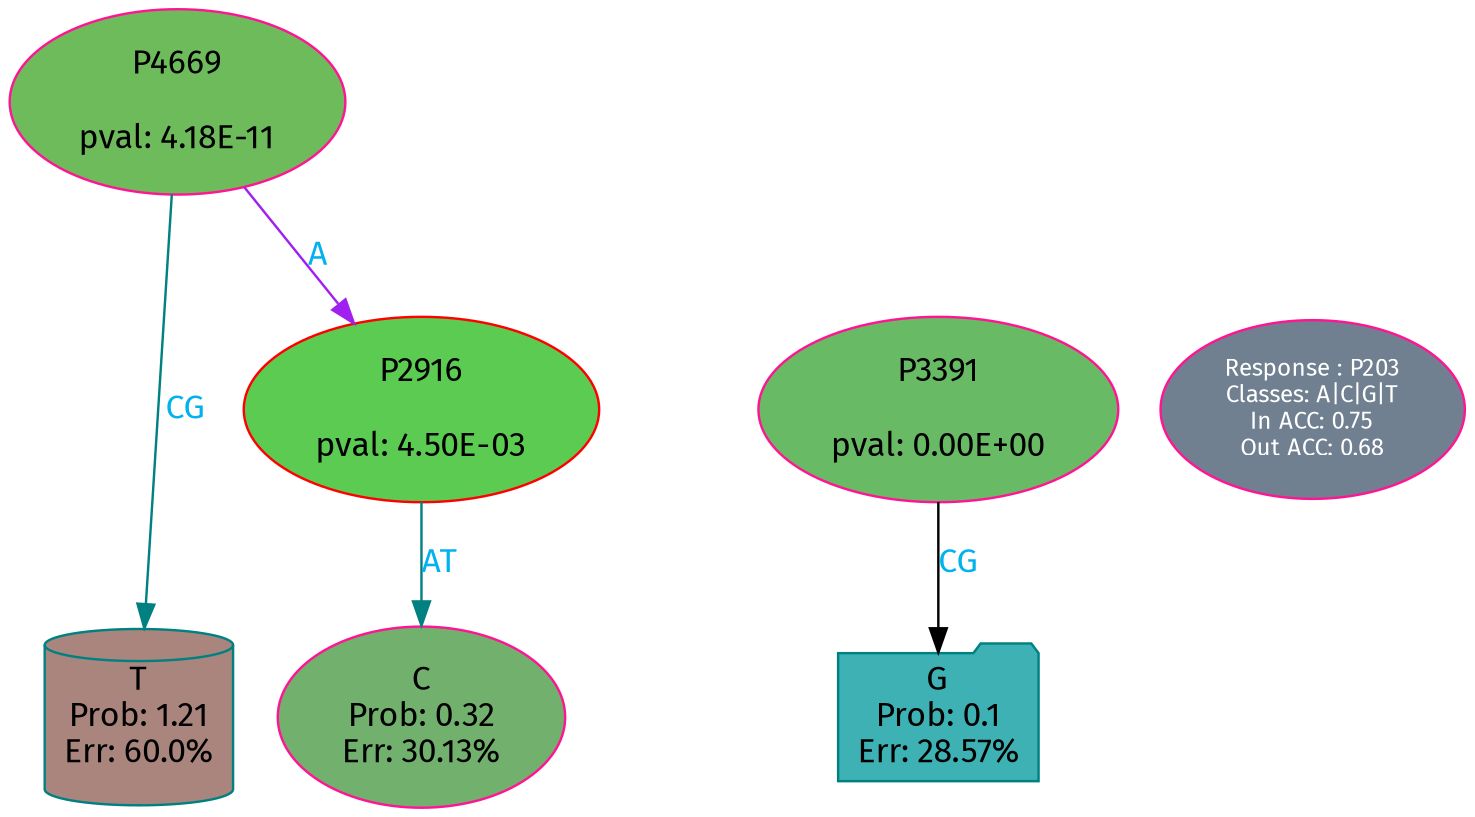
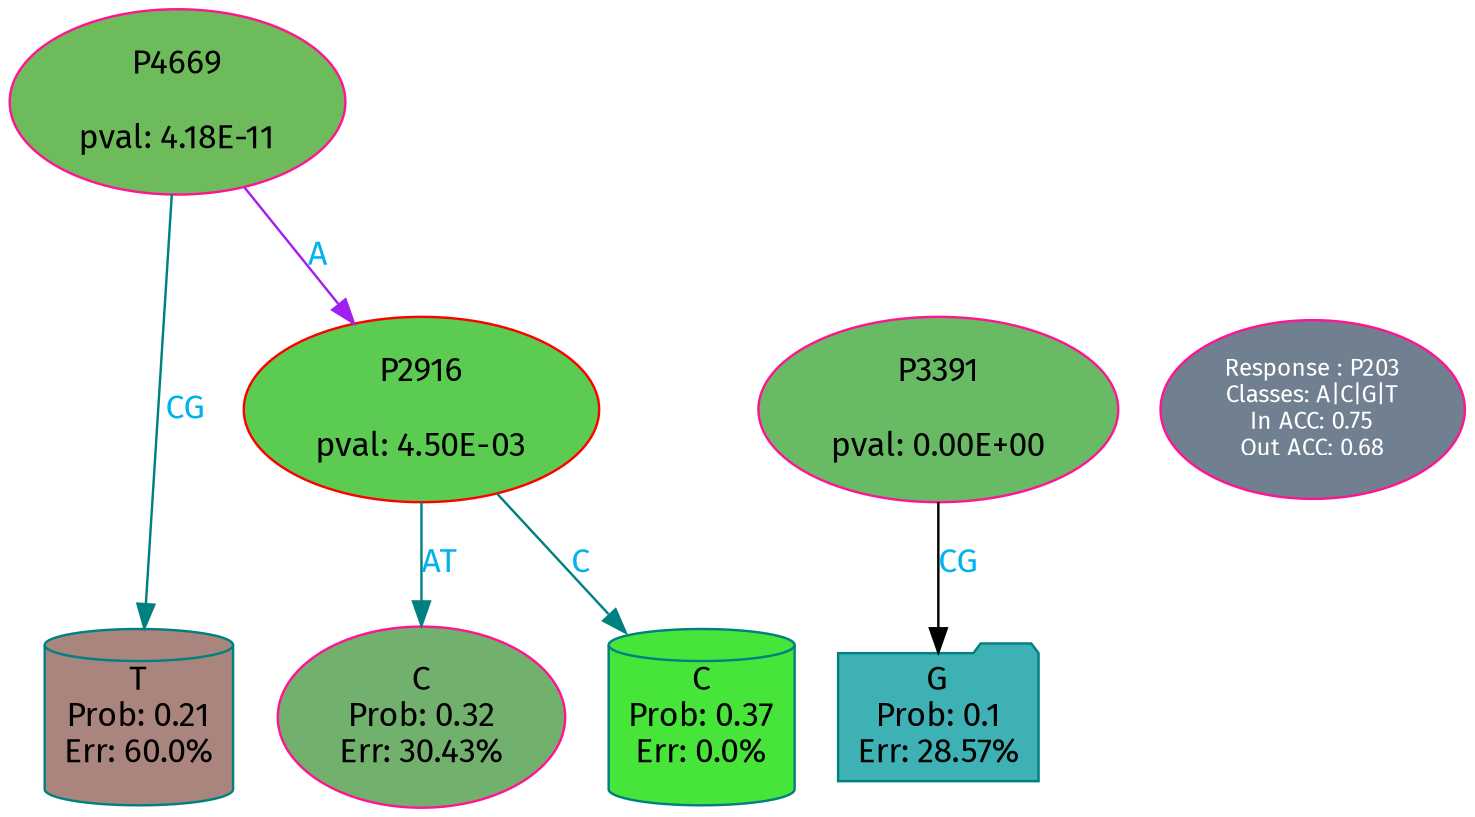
node "T Prob: 1.21 Err: 60.0%": label "T Prob: 1.21 Err: 60.0%" -> "T Prob: 0.21 Err: 60.0%"
node "C Prob: 0.32 Err: 30.13%": label "C Prob: 0.32 Err: 30.13%" -> "C Prob: 0.32 Err: 30.43%"
node "C Prob: 0.37 Err: 0.0%": added
